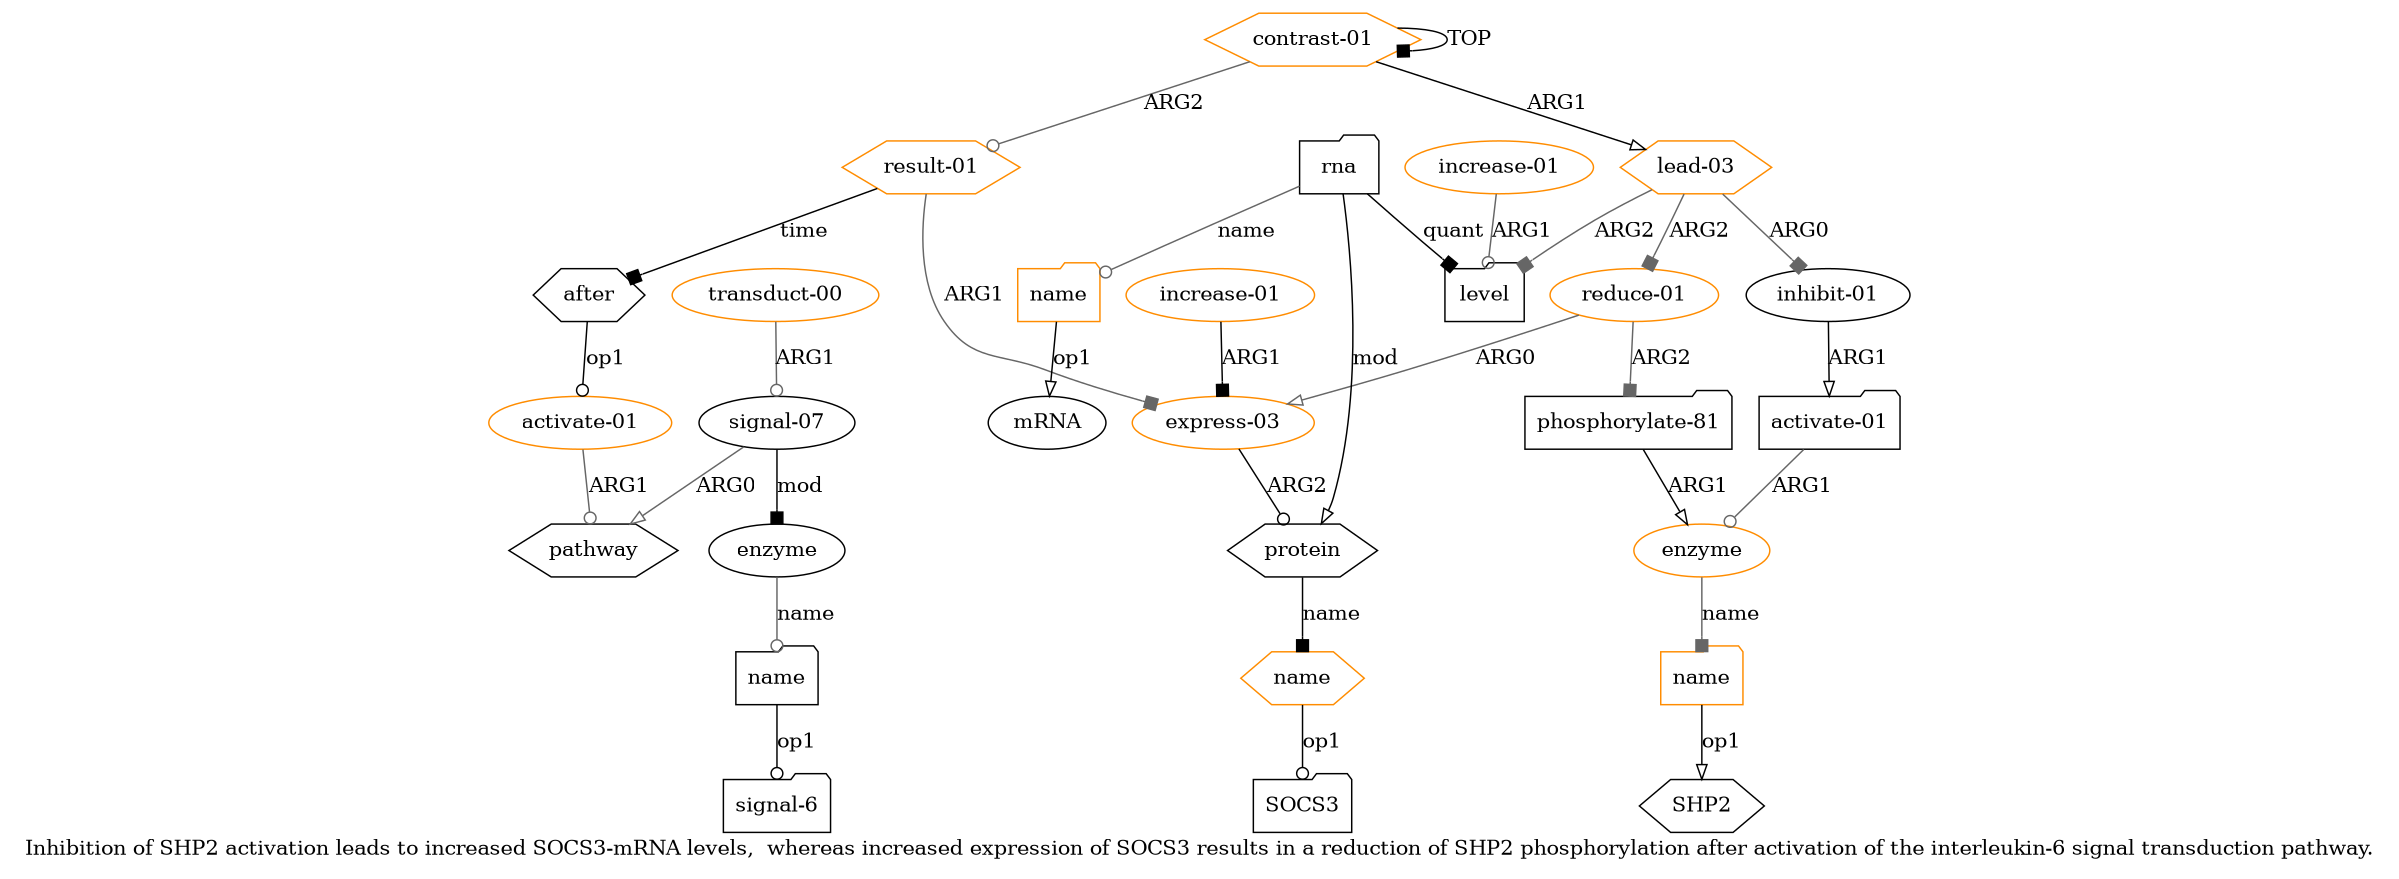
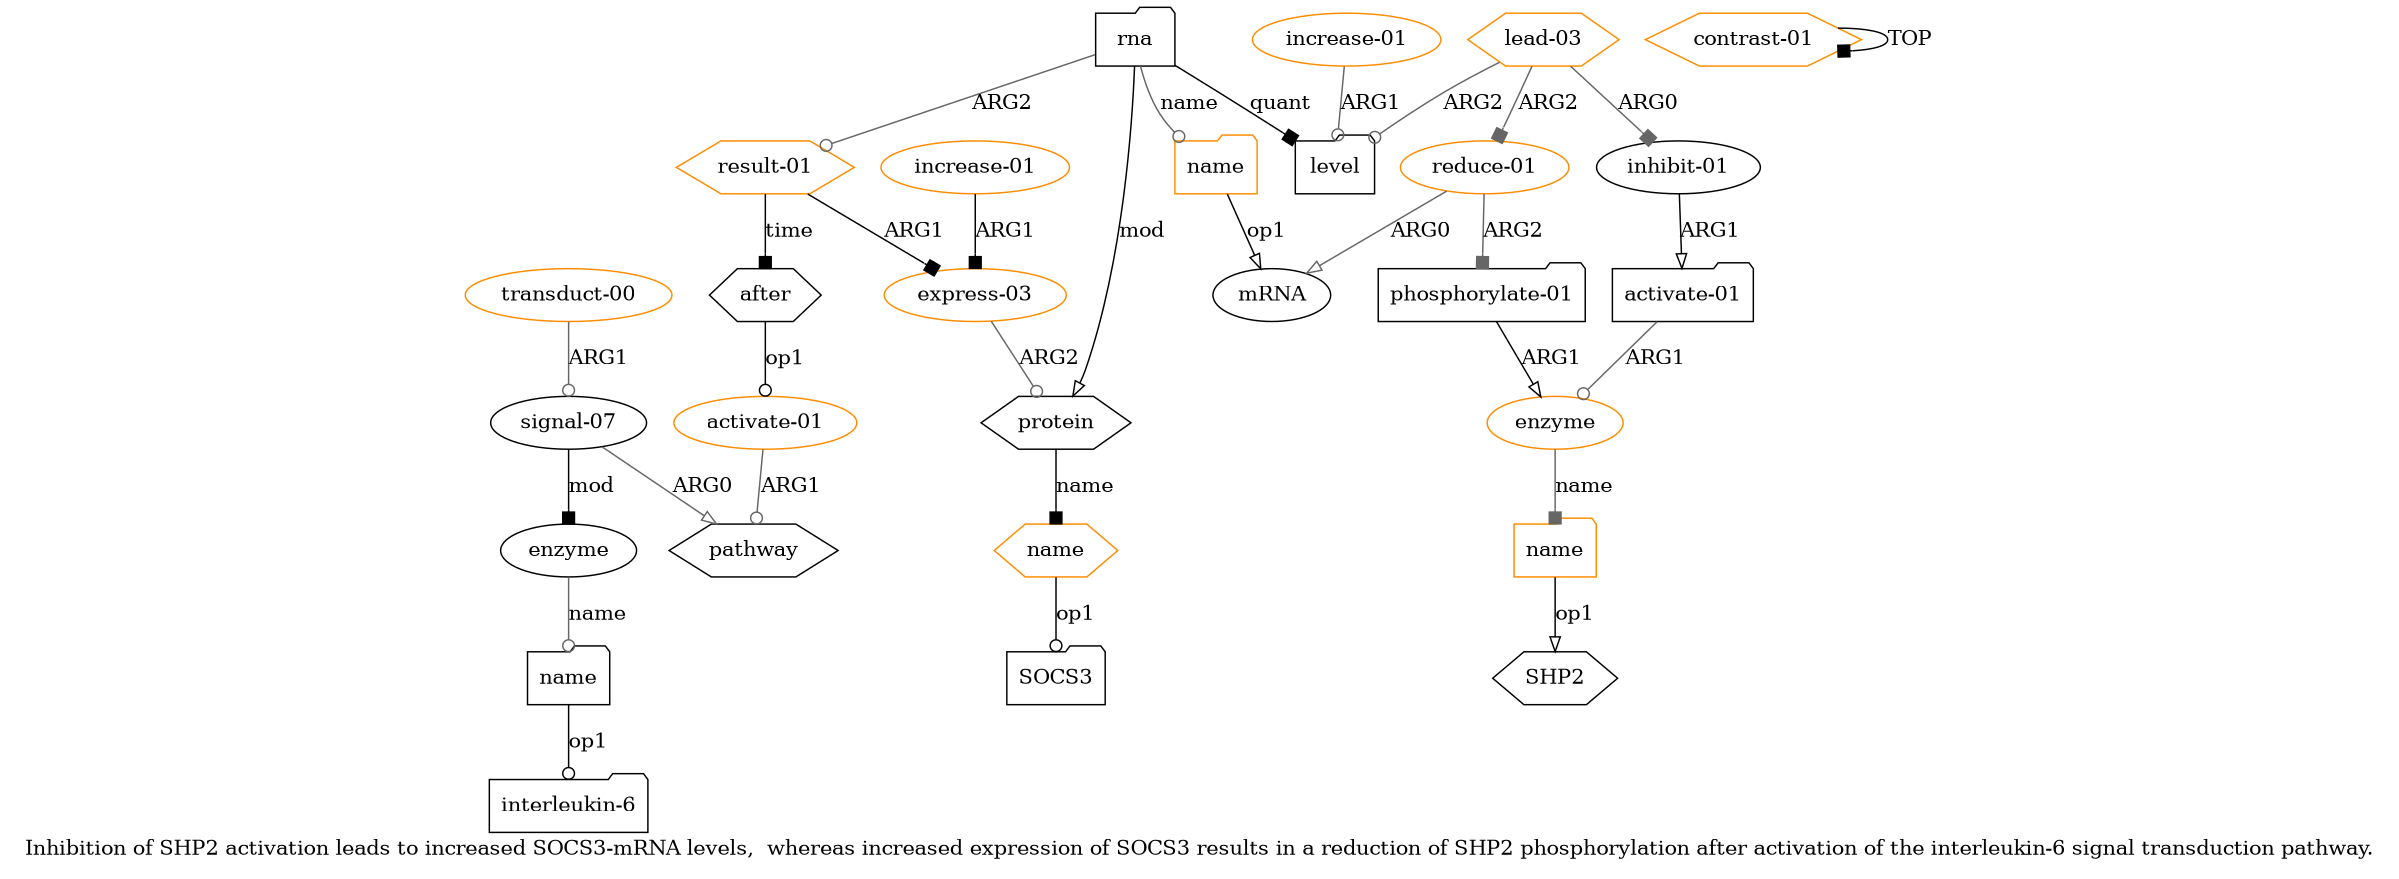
edge "contrast-01" -> "result-01": now "rna" -> "result-01"
edge "contrast-01" -> "lead-03": removed, label "ARG1"
edge "lead-03" -> "level": arrowhead box -> odot
edge "result-01" -> "express-03": color gray40 -> black
edge "reduce-01" -> "express-03": now "reduce-01" -> "mRNA"
node "phosphorylate-81": label "phosphorylate-81" -> "phosphorylate-01"
edge "express-03" -> "protein": color black -> gray40
node "signal-6": label "signal-6" -> "interleukin-6"
